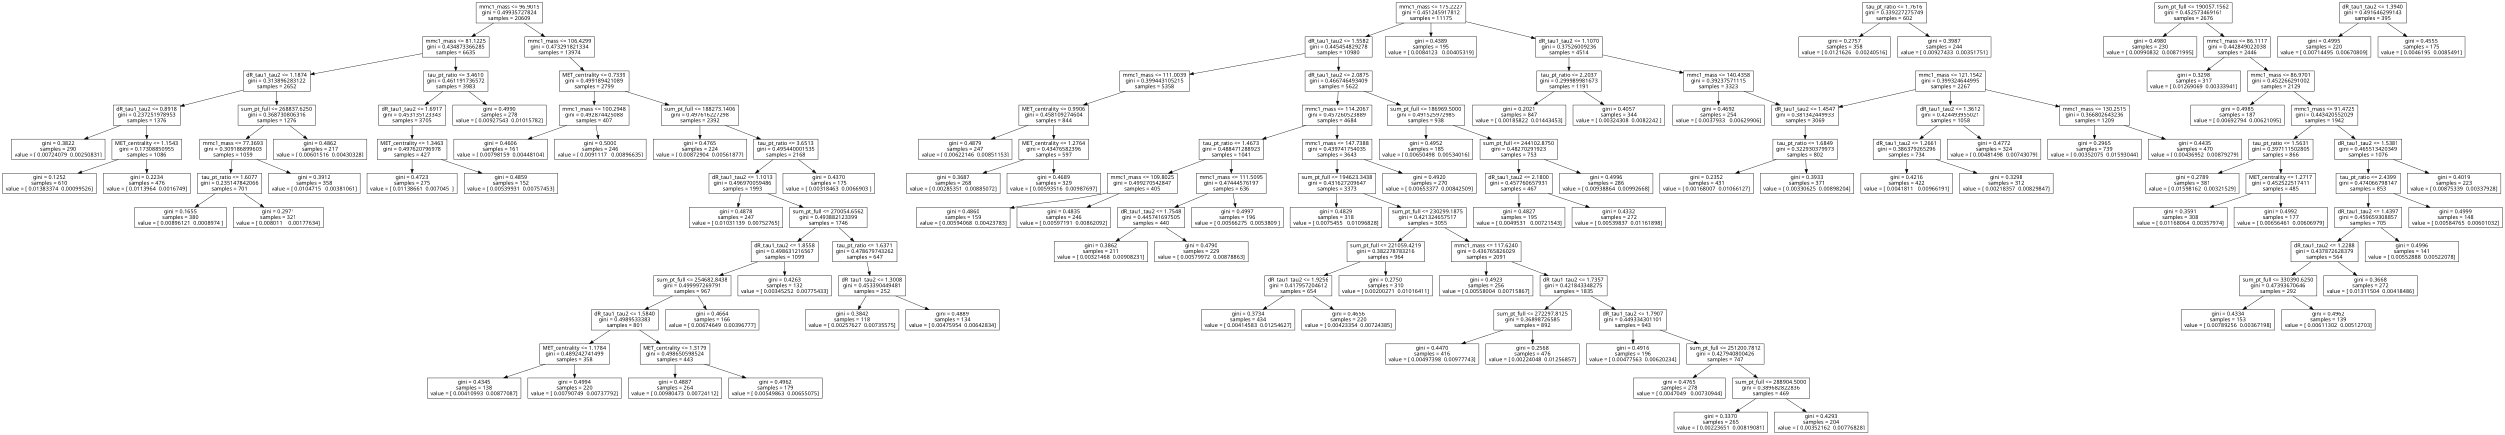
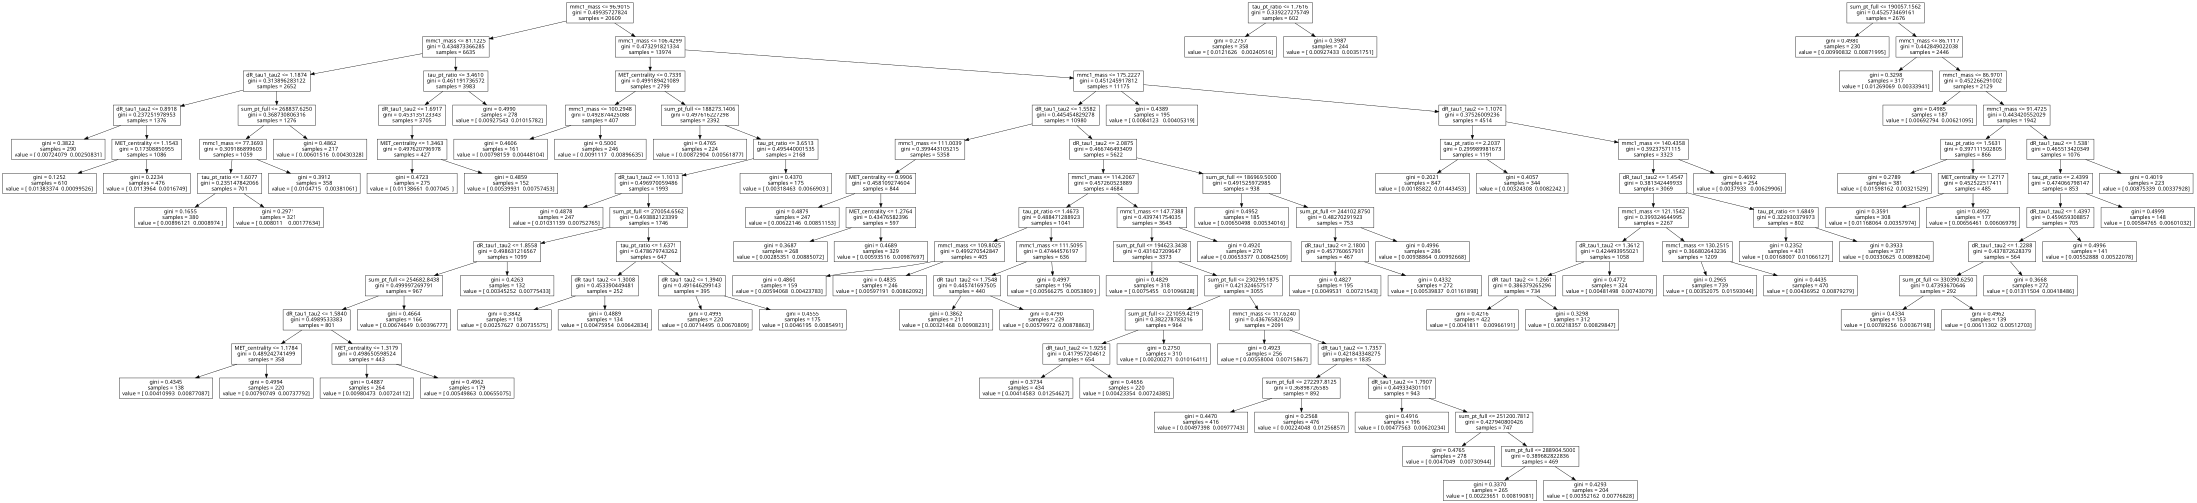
edge "mmc1_mass <= 106.4299 gini = 0.473291821334 samples = 13974" -> "mmc1_mass <= 175.2227 gini = 0.451245917812 samples = 11175": added
edge "mmc1_mass <= 121.1542 gini = 0.399324644995 samples = 2267" -> "dR_tau1_tau2 <= 1.4547 gini = 0.381342449933 samples = 3069": reversed
edge "tau_pt_ratio <= 1.6371 gini = 0.478679743262 samples = 647" -> "dR_tau1_tau2 <= 1.3940 gini = 0.491646299143 samples = 395": added
